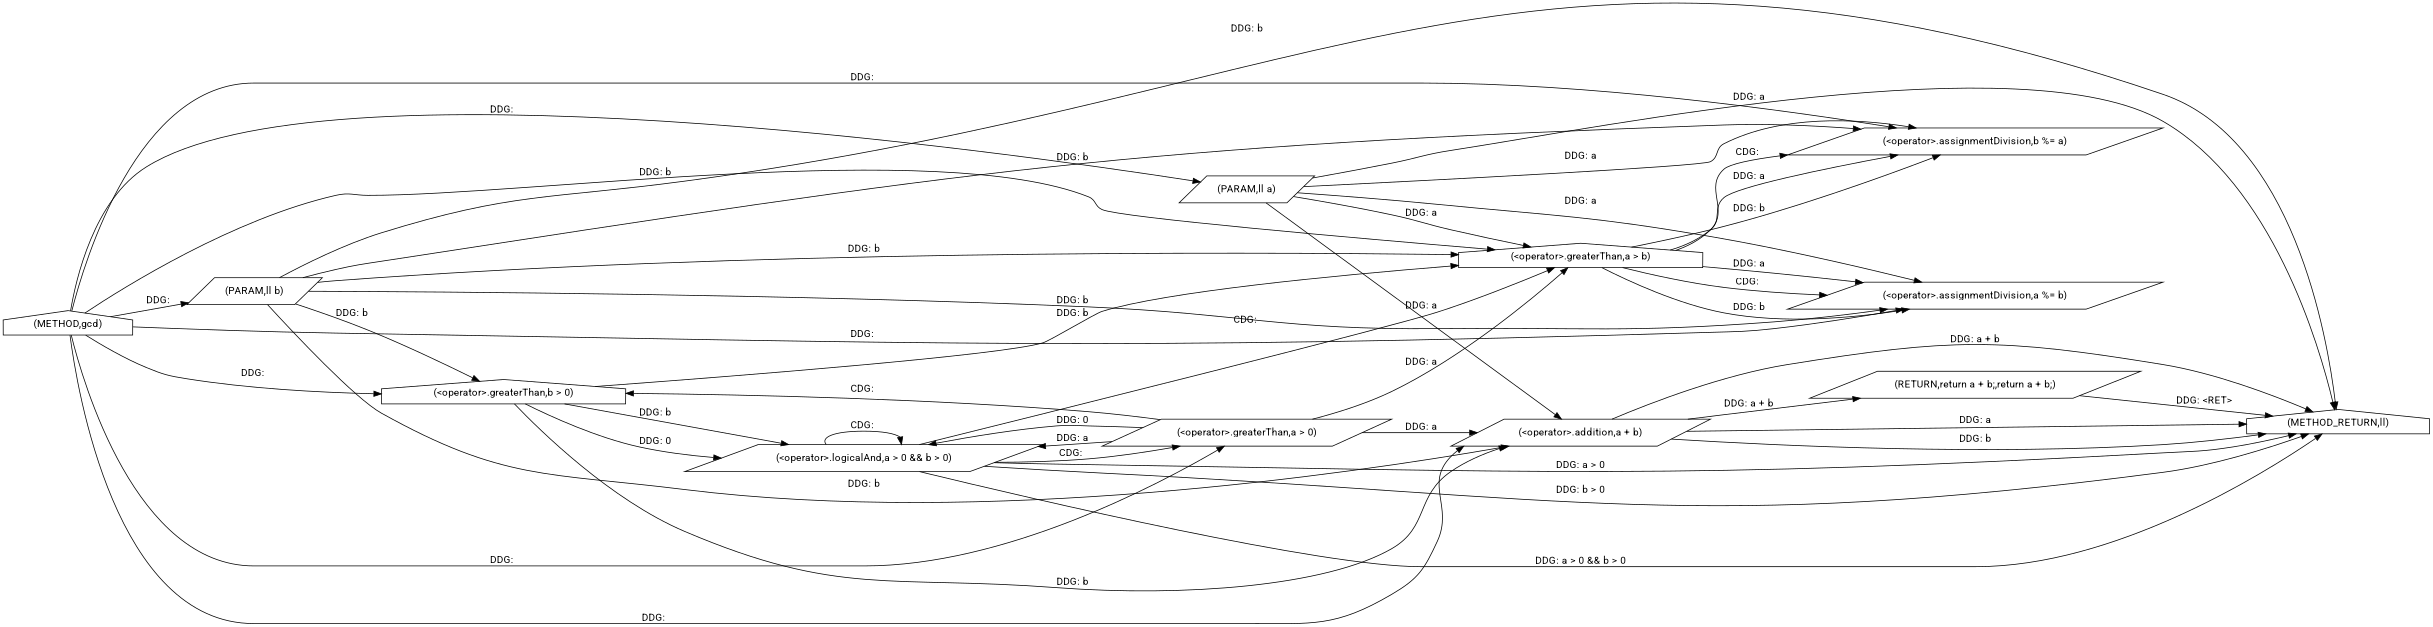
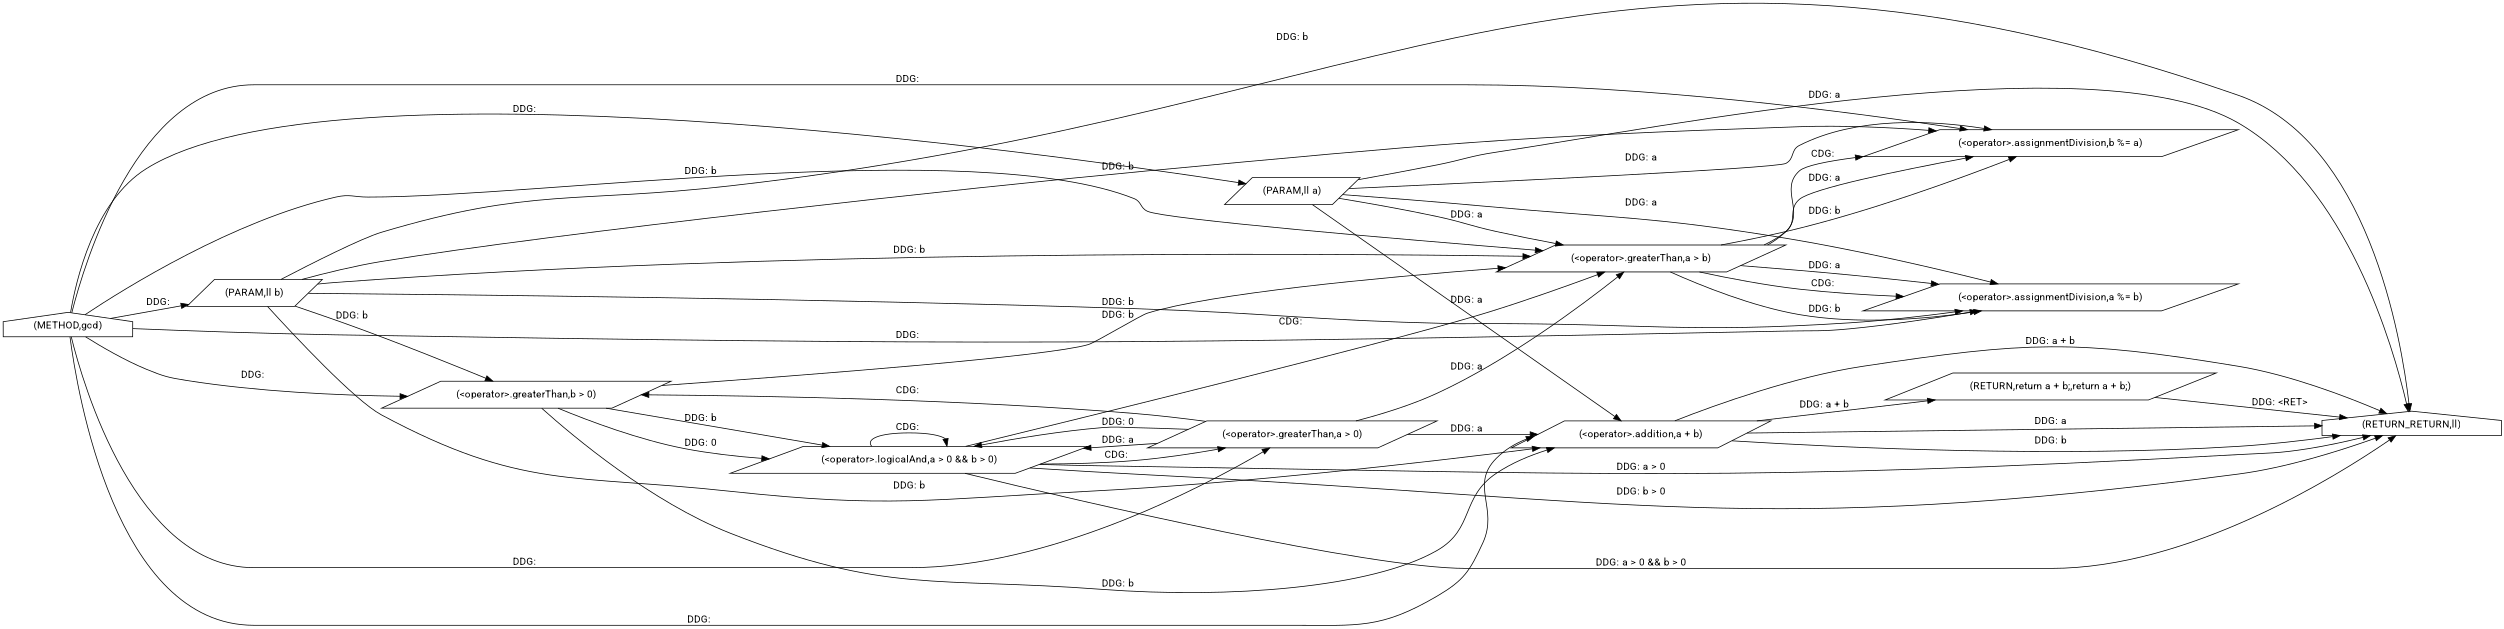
node "(<operator>.greaterThan,a > b)": shape house -> parallelogram
node "(<operator>.greaterThan,b > 0)": shape house -> parallelogram
node "(METHOD_RETURN,ll)": label "(METHOD_RETURN,ll)" -> "(RETURN_RETURN,ll)"
